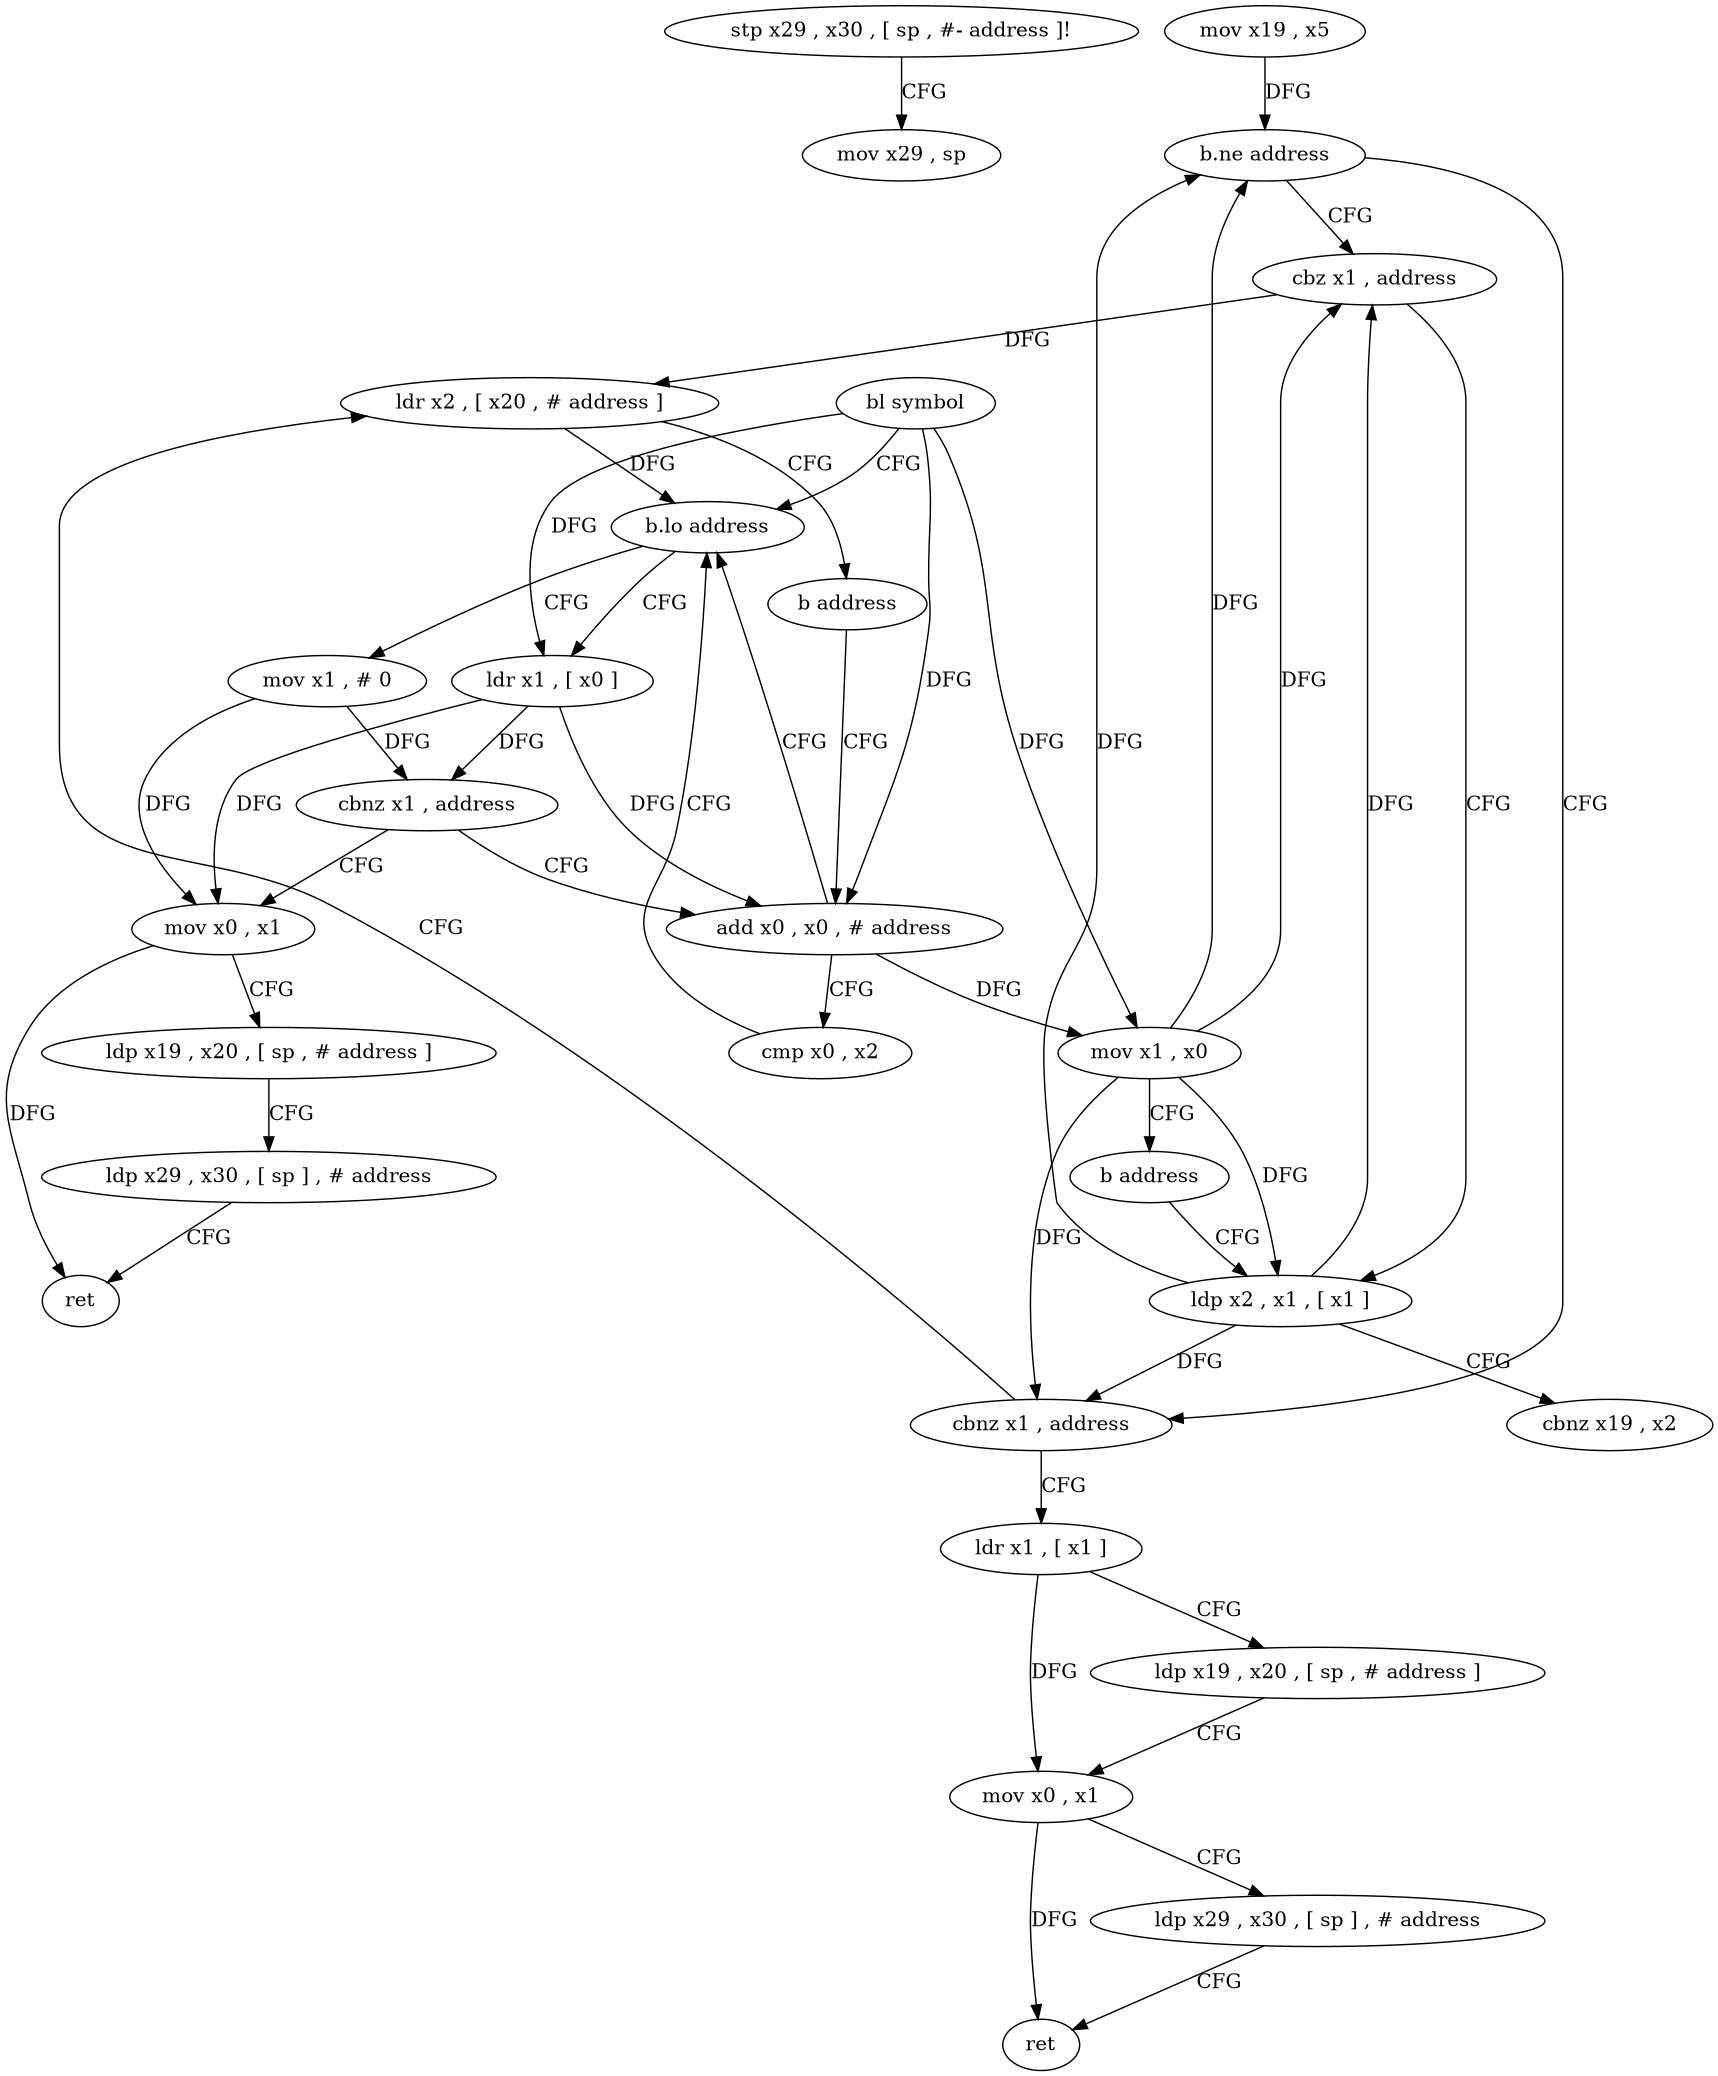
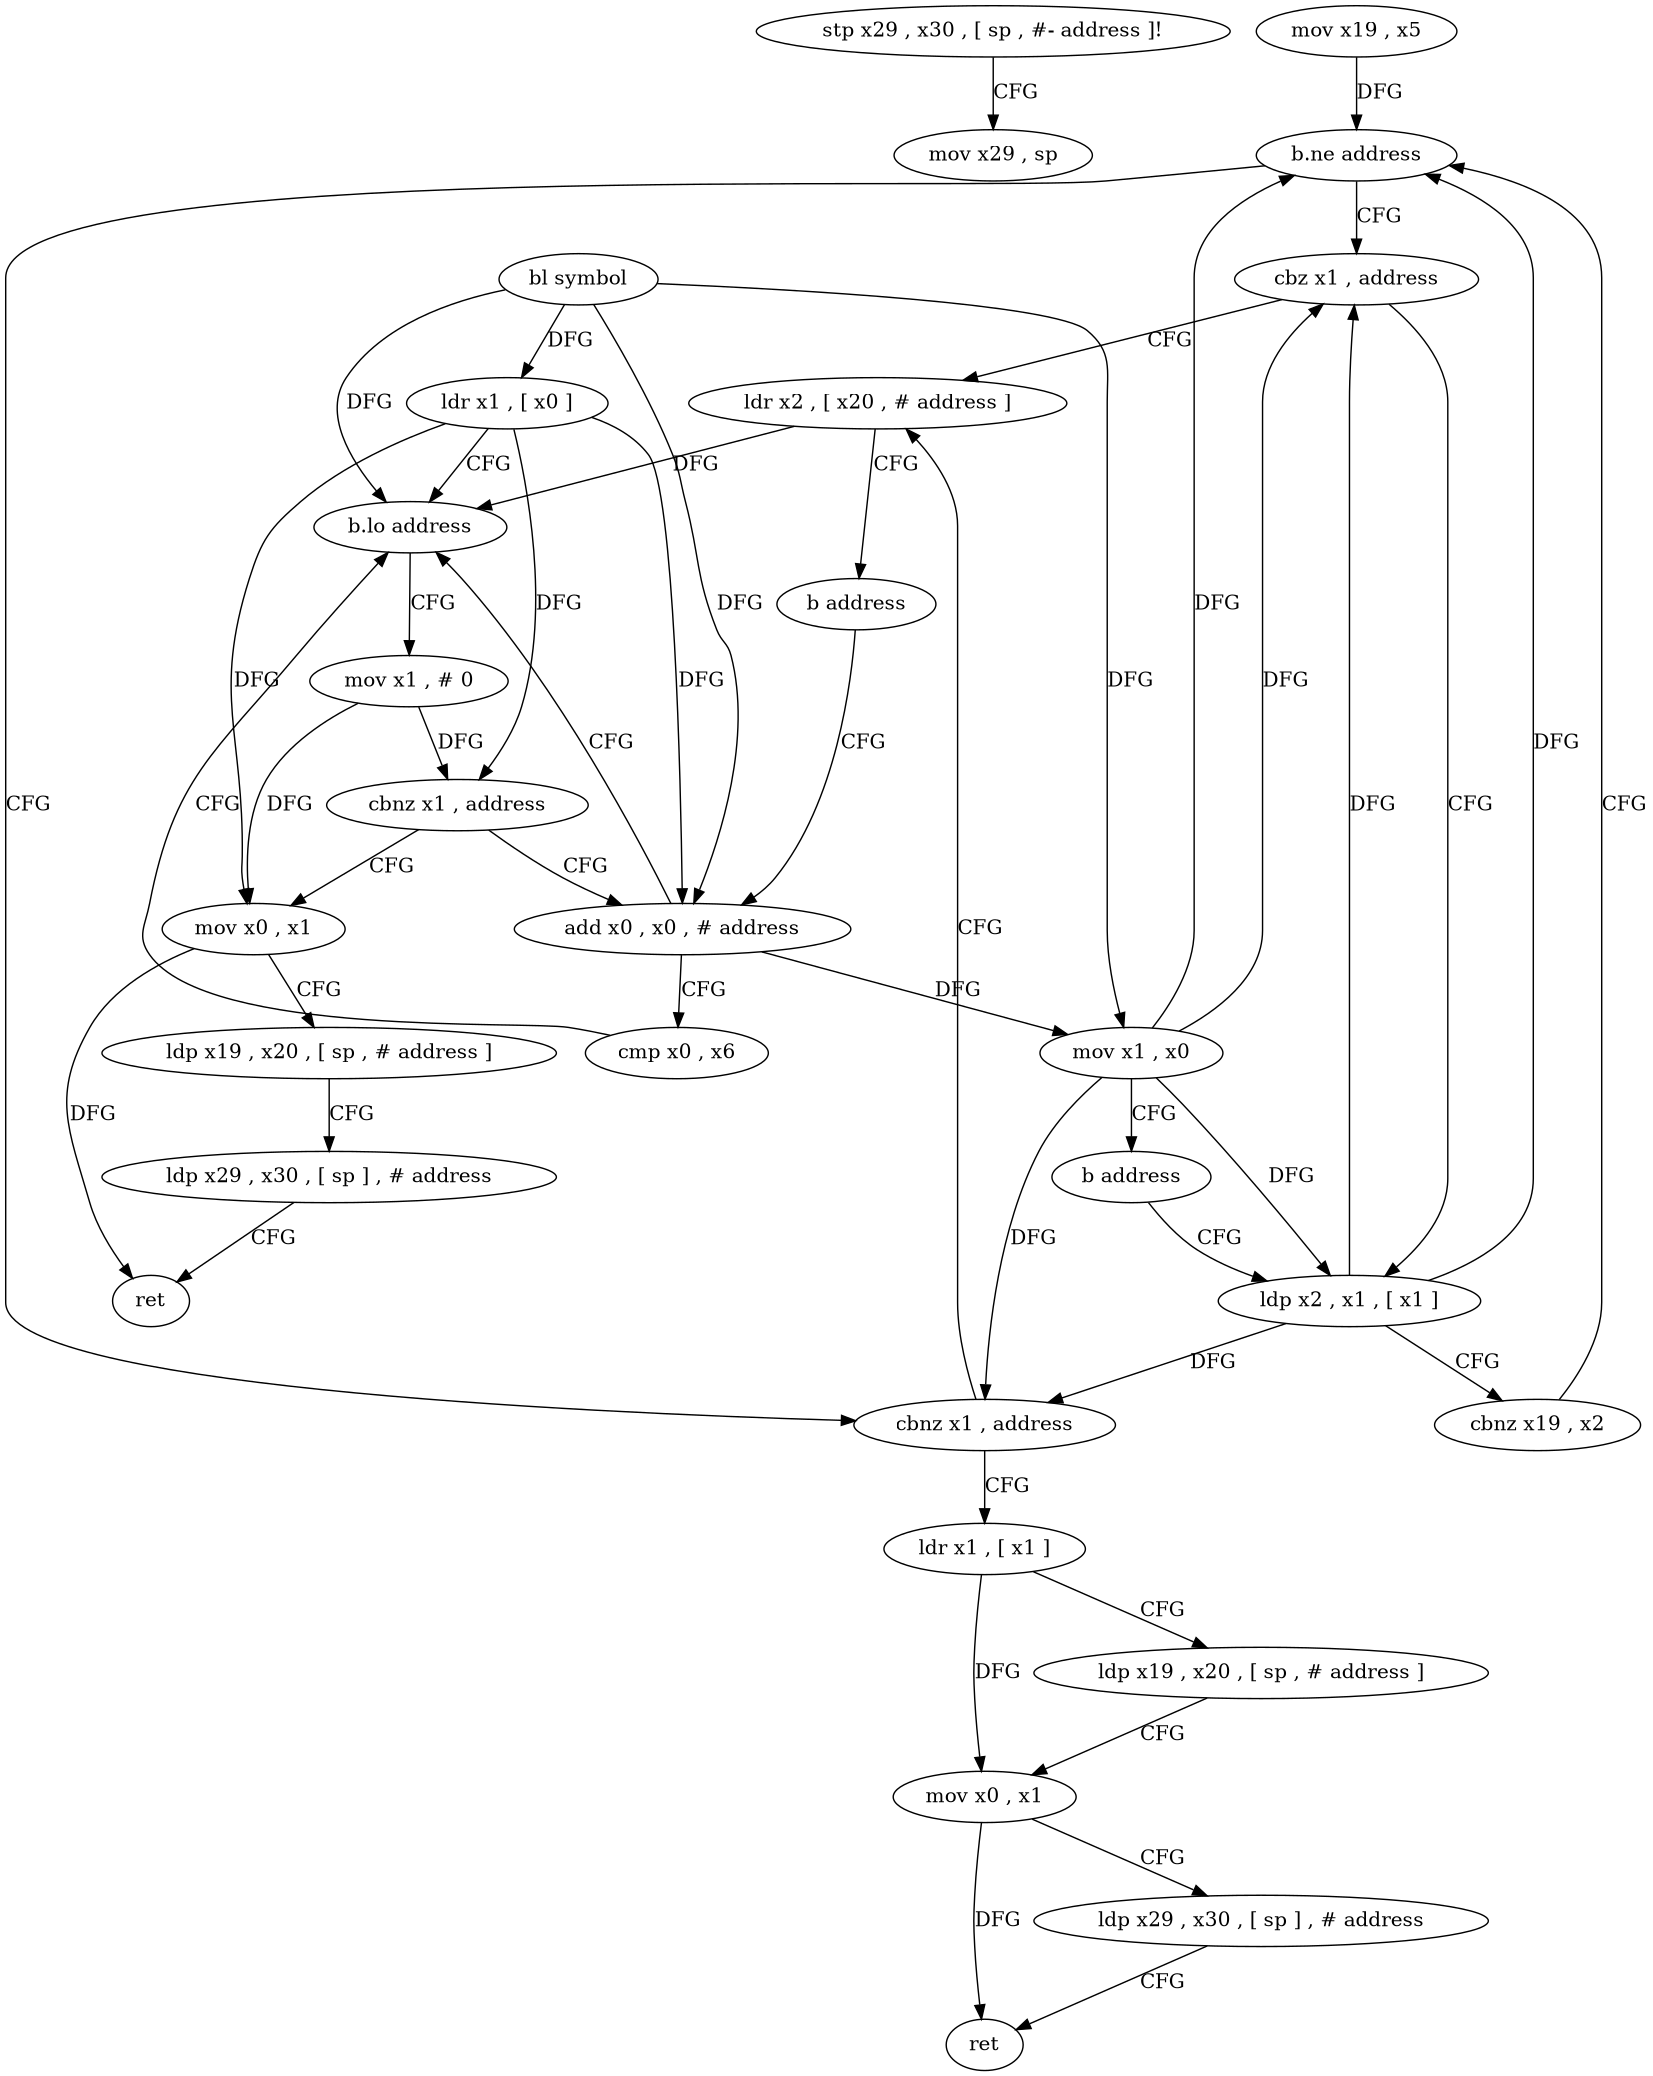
edge "cbz x1 , address" -> "ldr x2 , [ x20 , # address ]": label "DFG" -> "CFG"
edge "bl symbol" -> "b.lo address": label "CFG" -> "DFG"
edge "b.lo address" -> "ldr x1 , [ x0 ]": reversed
edge "cbnz x19 , x2" -> "b.ne address": added, label "CFG"
node "cmp x0 , x2": label "cmp x0 , x2" -> "cmp x0 , x6"
